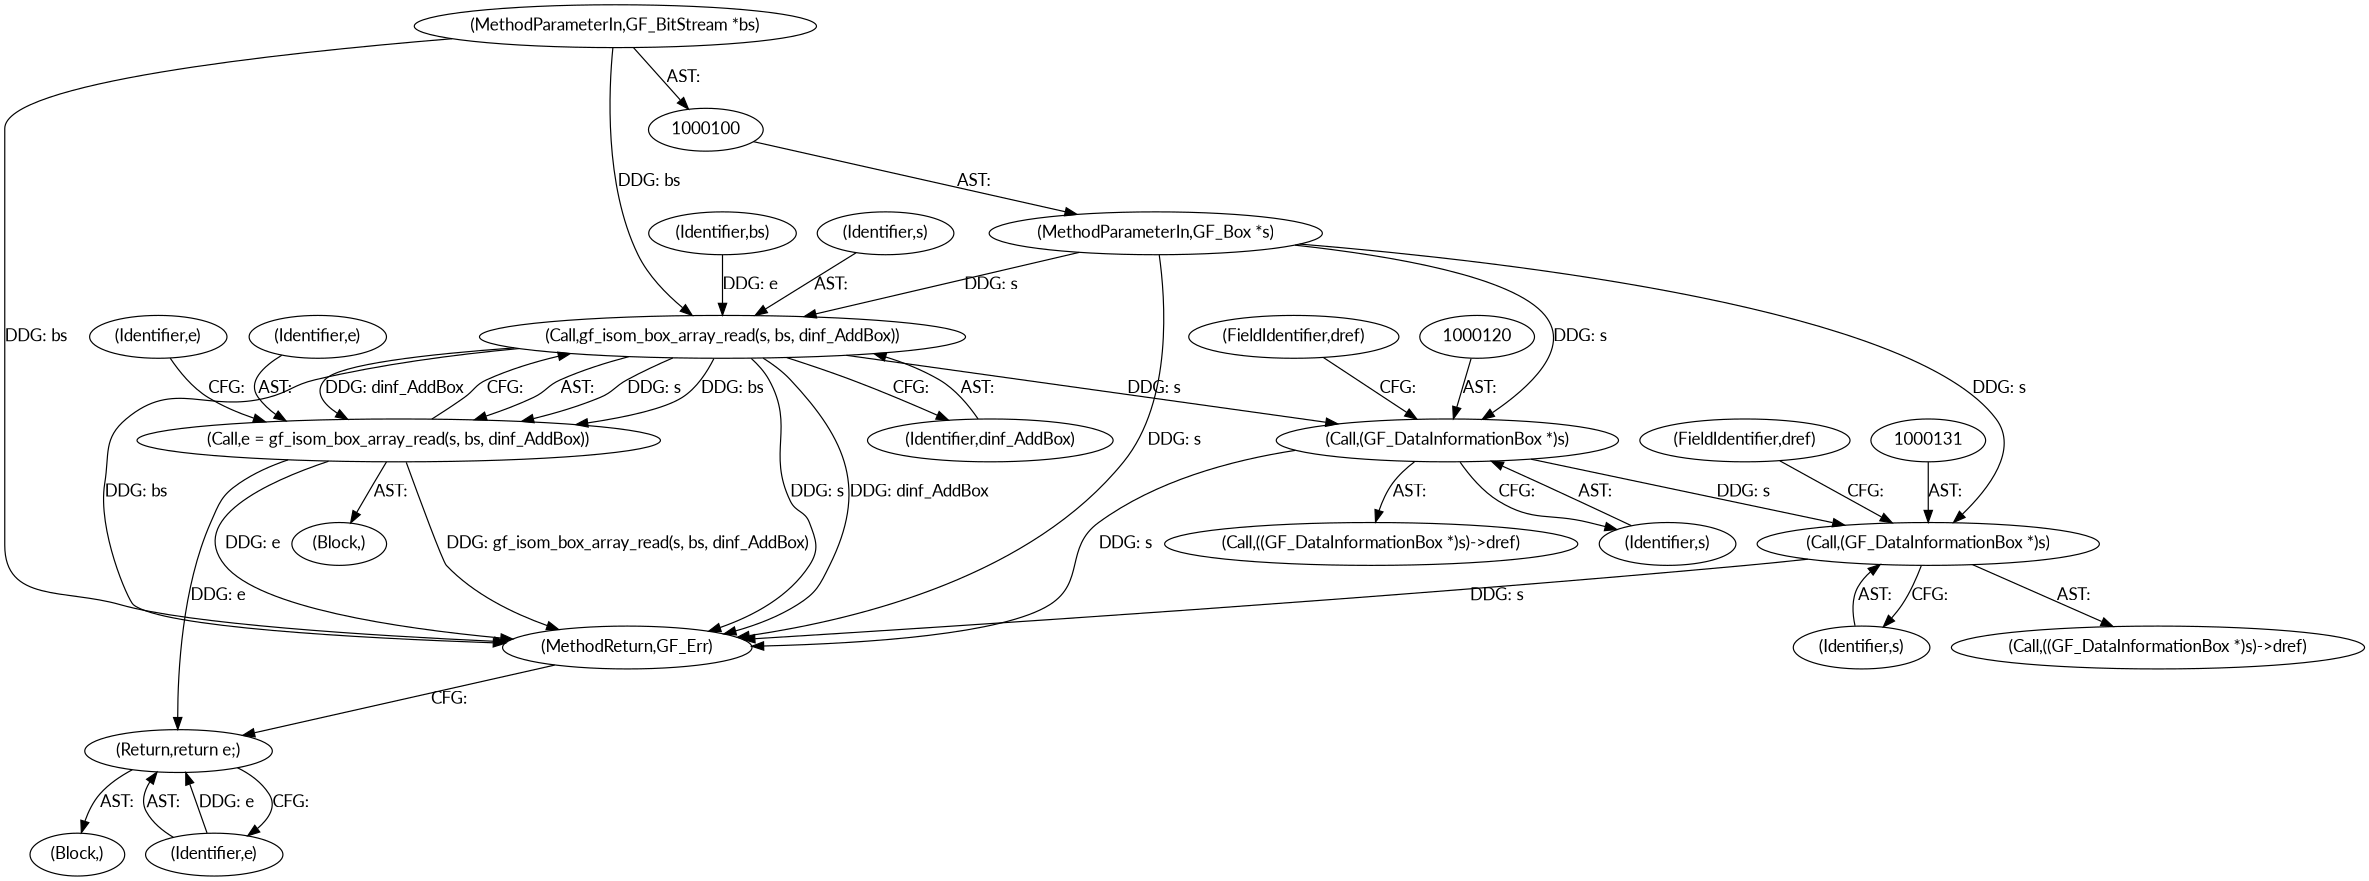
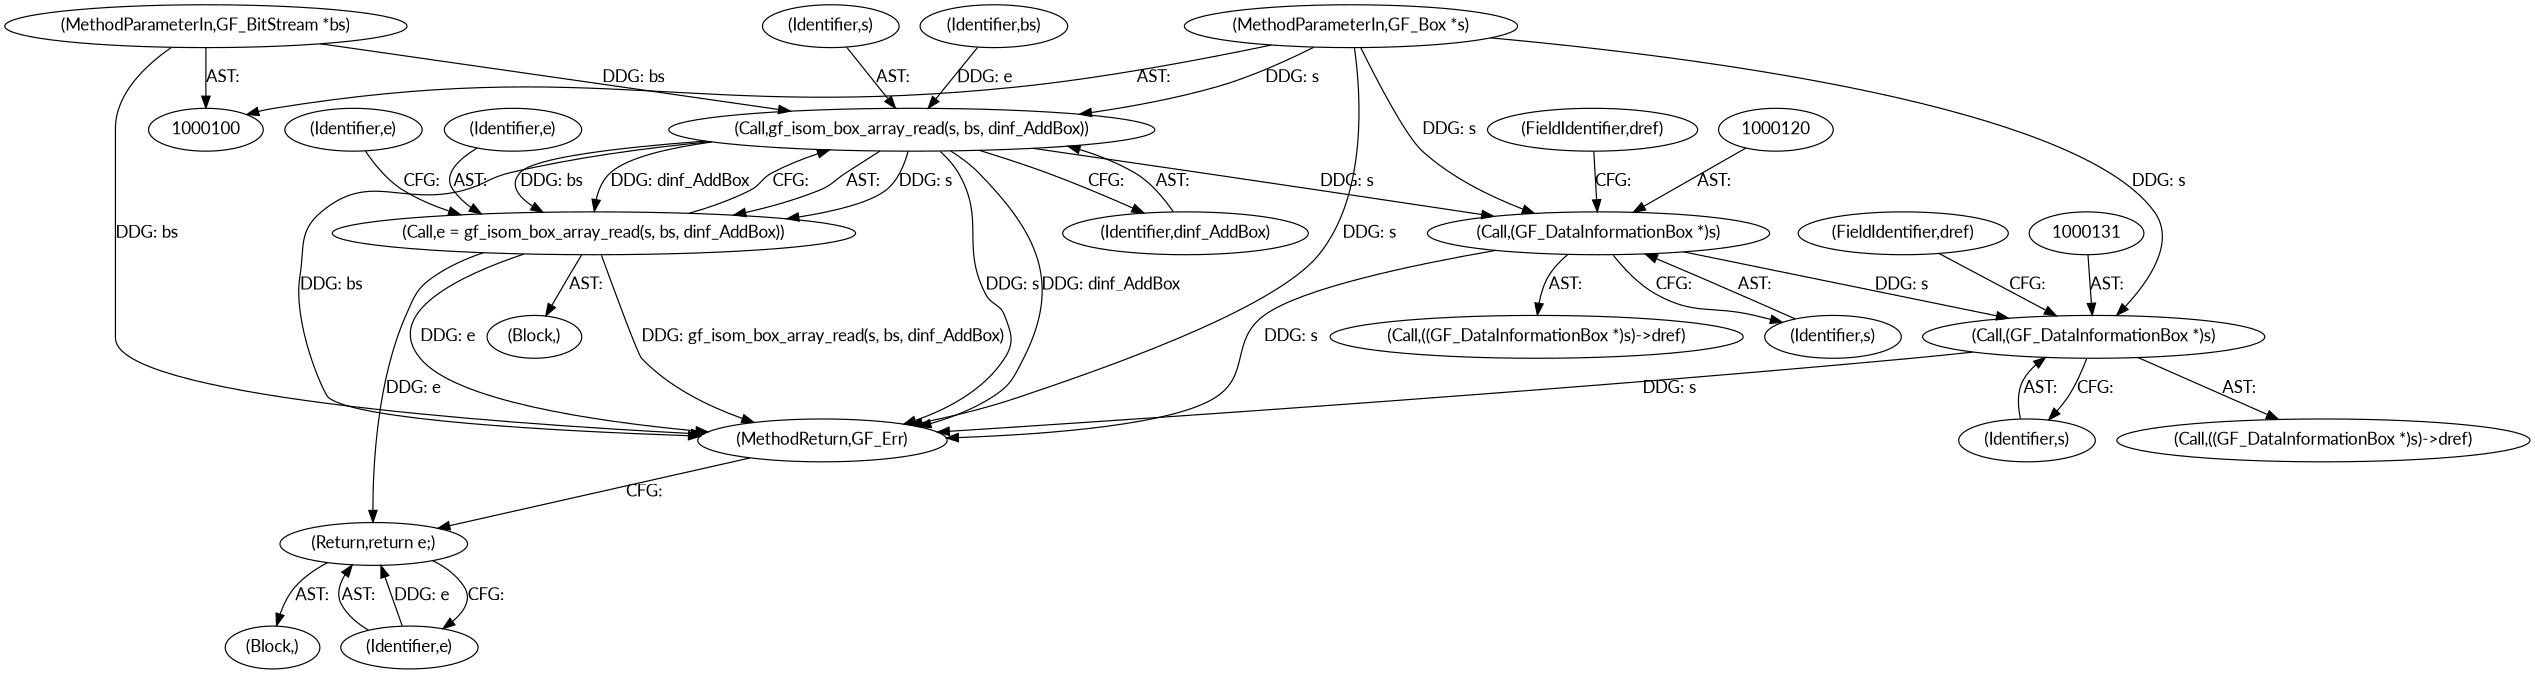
edge "1000100" -> "(MethodParameterIn,GF_Box *s)": reversed
